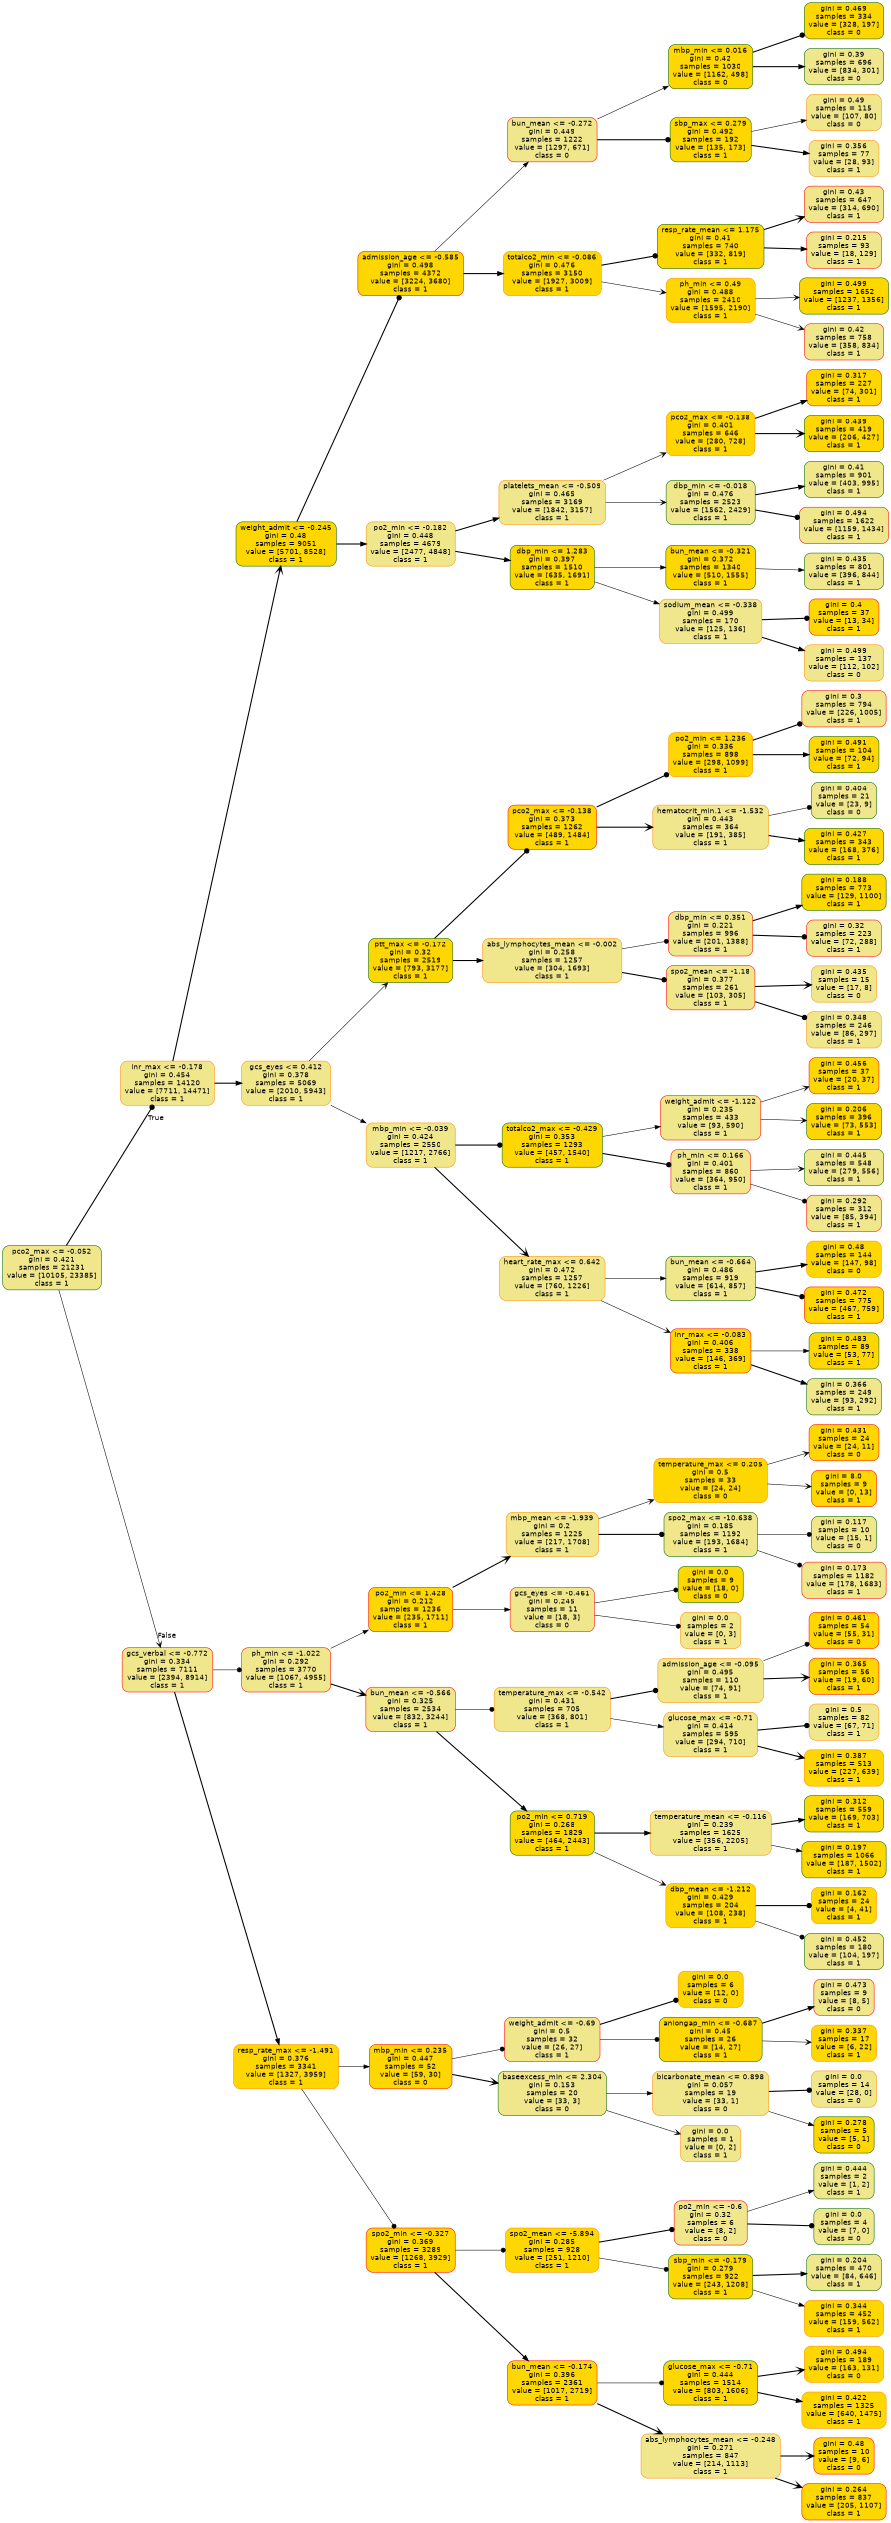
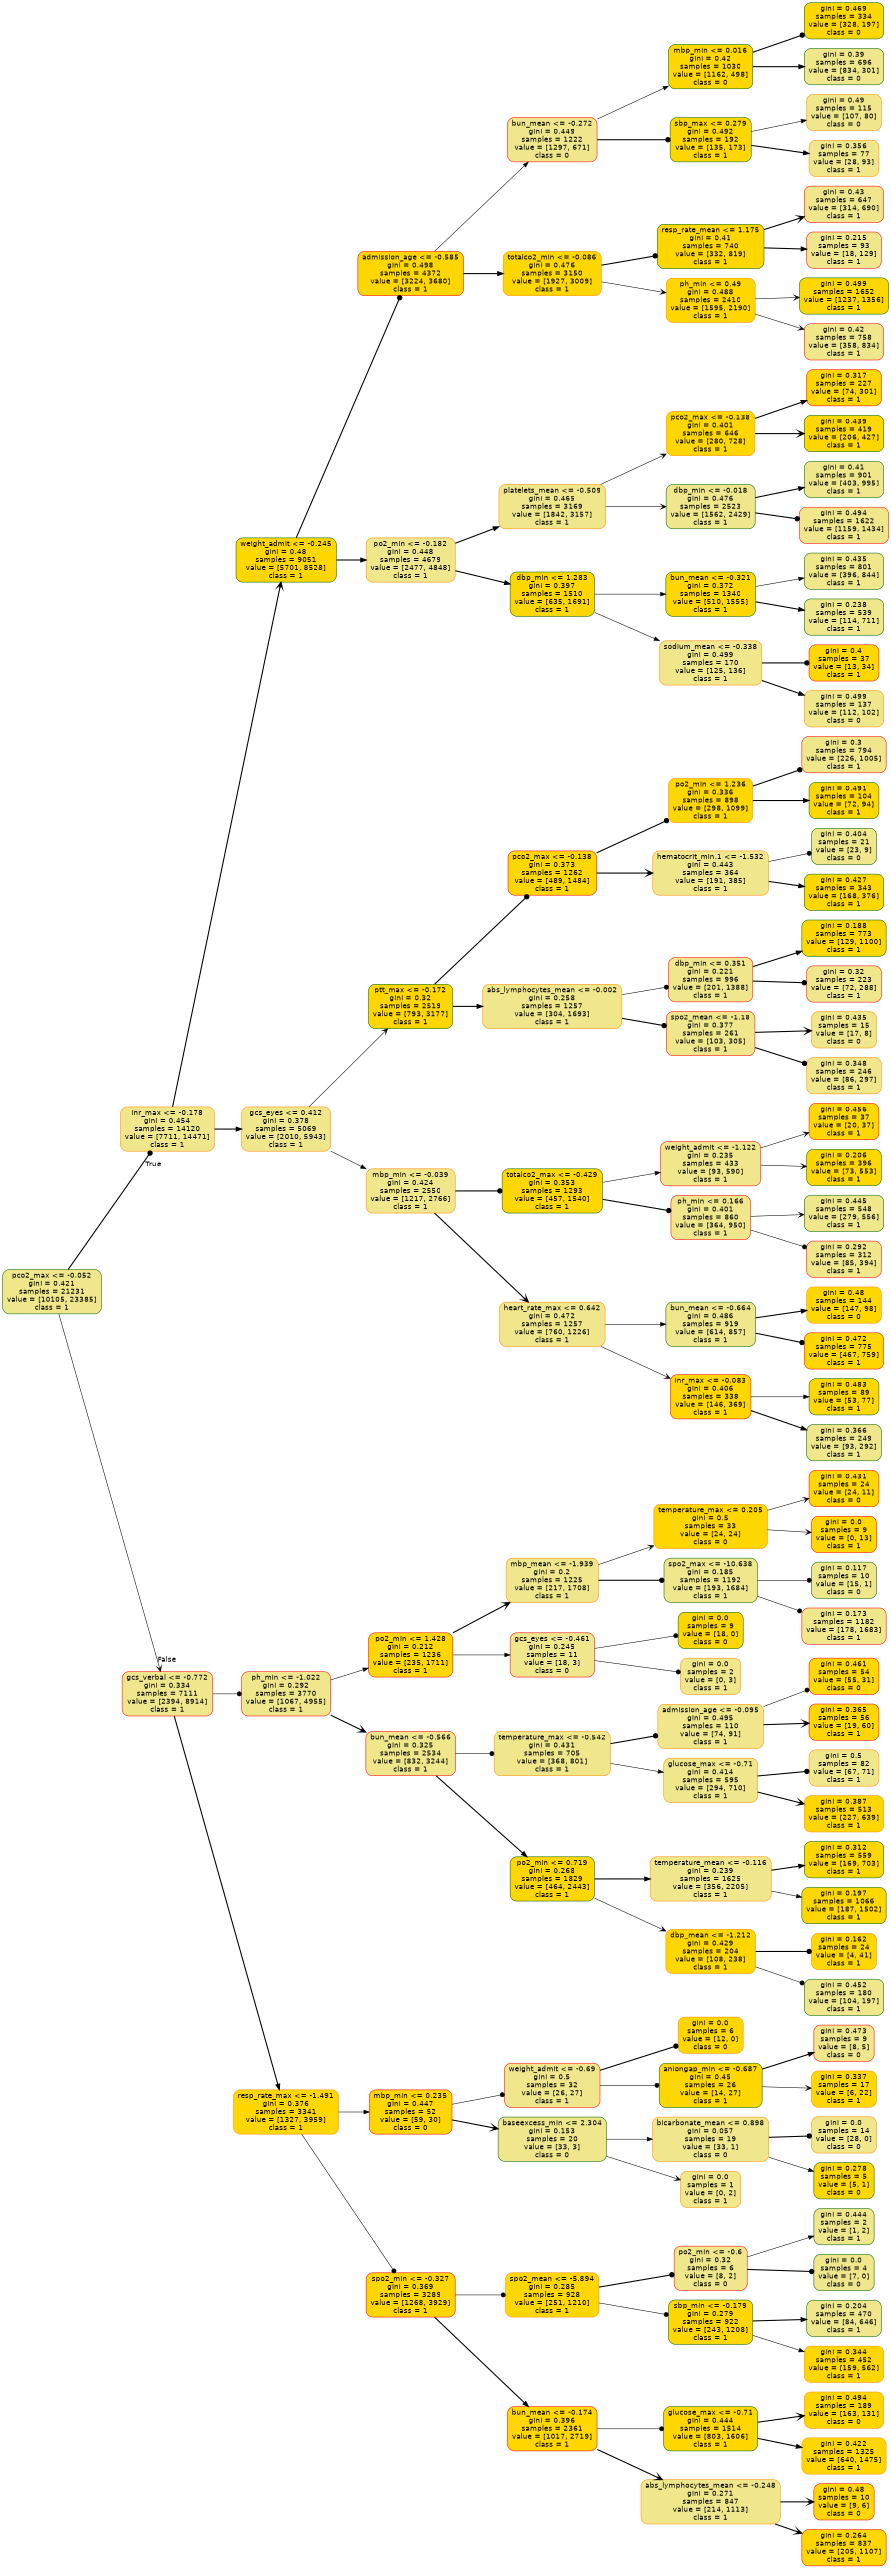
node "gini = 0.238 samples = 539 value = [114, 711] class = 1": added
node "gini = 8.0 samples = 9 value = [0, 13] class = 1": label "gini = 8.0 samples = 9 value = [0, 13] class = 1" -> "gini = 0.0 samples = 9 value = [0, 13] class = 1"
